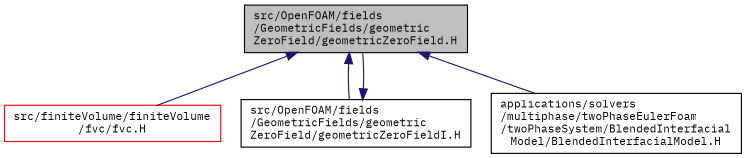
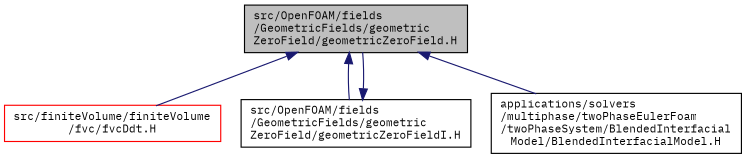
node "src/finiteVolume/finiteVolume /fvc/fvc.H": label "src/finiteVolume/finiteVolume /fvc/fvc.H" -> "src/finiteVolume/finiteVolume /fvc/fvcDdt.H"
